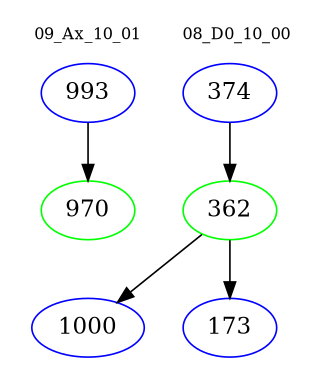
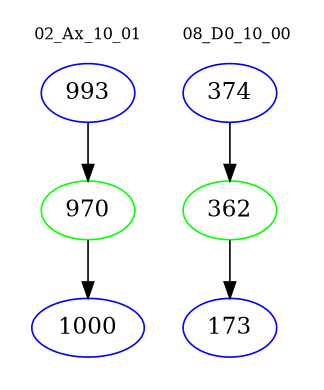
cluster "09_Ax_10_01": label "09_Ax_10_01" -> "02_Ax_10_01"
edge "362" -> "1000": now "970" -> "1000"
